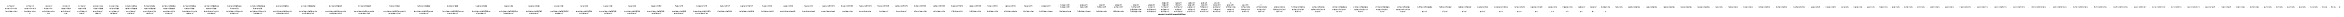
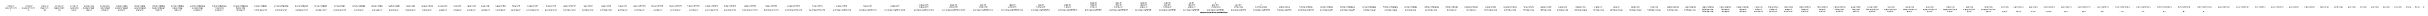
node "265 | 6 121 124 133 136 : 0 1 2 3 4 106 107": added
